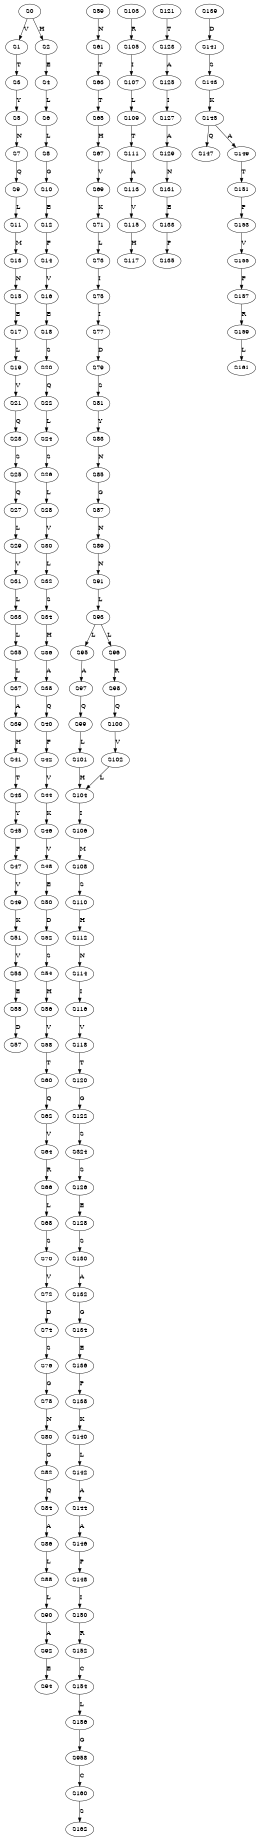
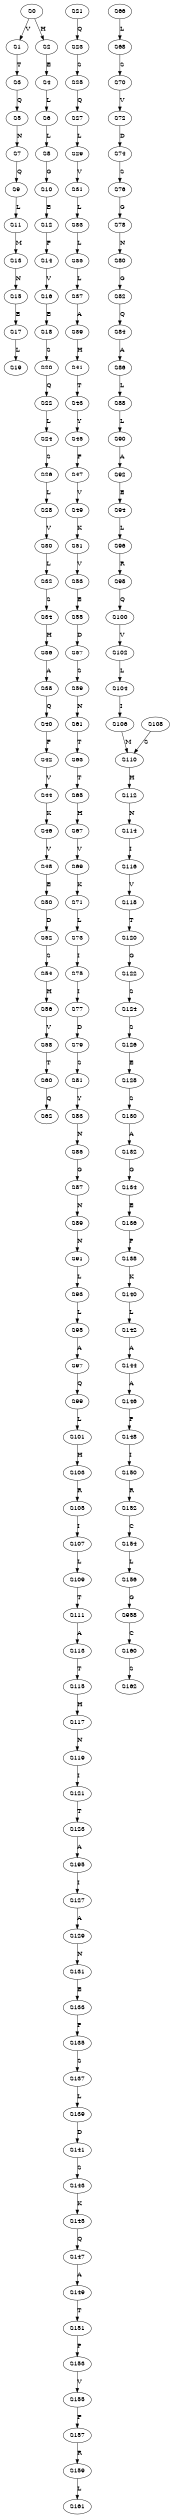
node "S125": label "S125" -> "S195"
edge "S3" -> "S5": label "Y" -> "Q"
edge "S145" -> "S149": now "S147" -> "S149"
edge "S113" -> "S115": label "V" -> "T"
edge "S19" -> "S21": removed, label "V"
edge "S93" -> "S96": now "S94" -> "S96"
edge "S57" -> "S59": added, label "S"
edge "S101" -> "S104": now "S101" -> "S103"
edge "S106" -> "S108": now "S106" -> "S110"
node "S64": removed
node "S324": label "S324" -> "S124"
node "S119": added
node "S137": added
